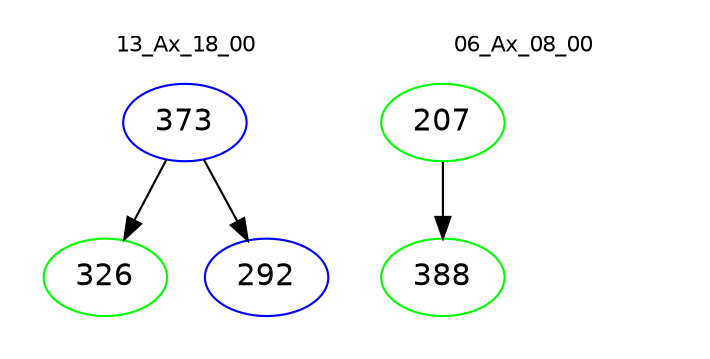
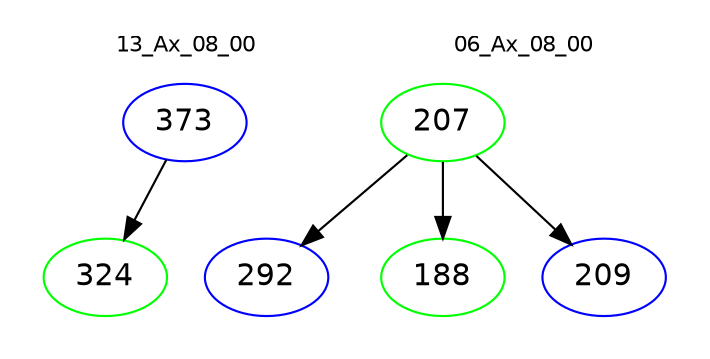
cluster "13_Ax_18_00": label "13_Ax_18_00" -> "13_Ax_08_00"
edge "373" -> "292": now "207" -> "292"
node "326": label "326" -> "324"
node "388": label "388" -> "188"
node "209": added
